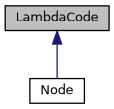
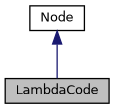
edge "Node" -> "LambdaCode": reversed
